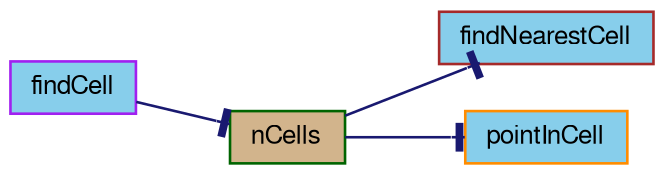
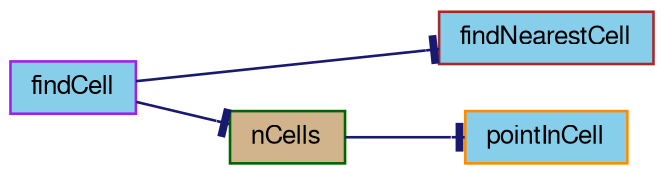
edge "nCells" -> "findNearestCell": now "findCell" -> "findNearestCell"
